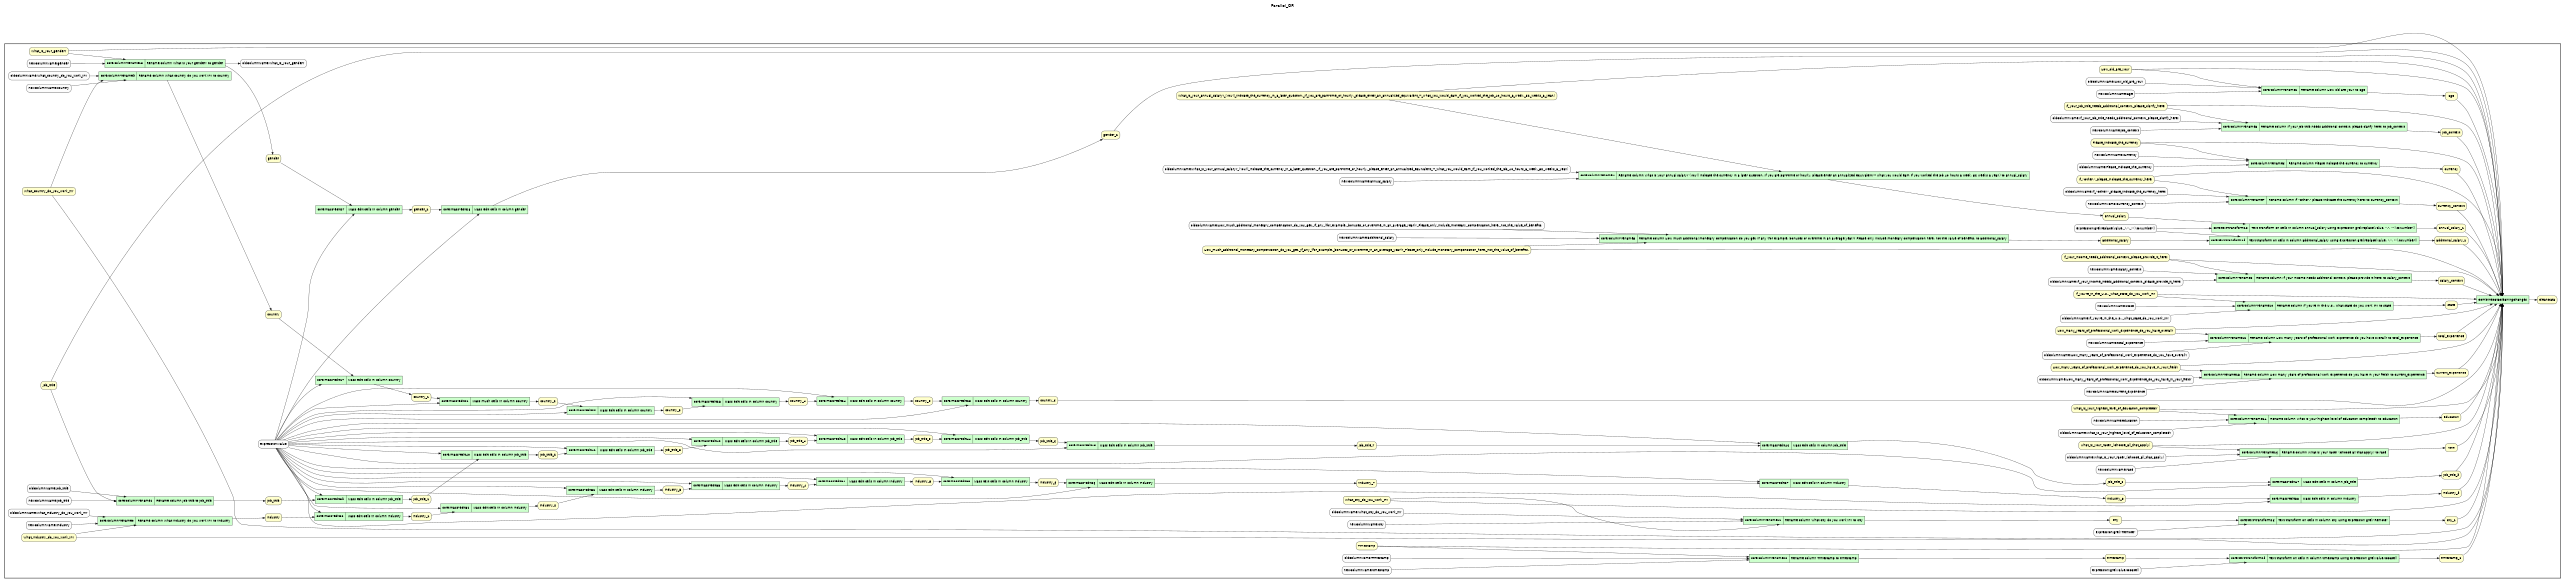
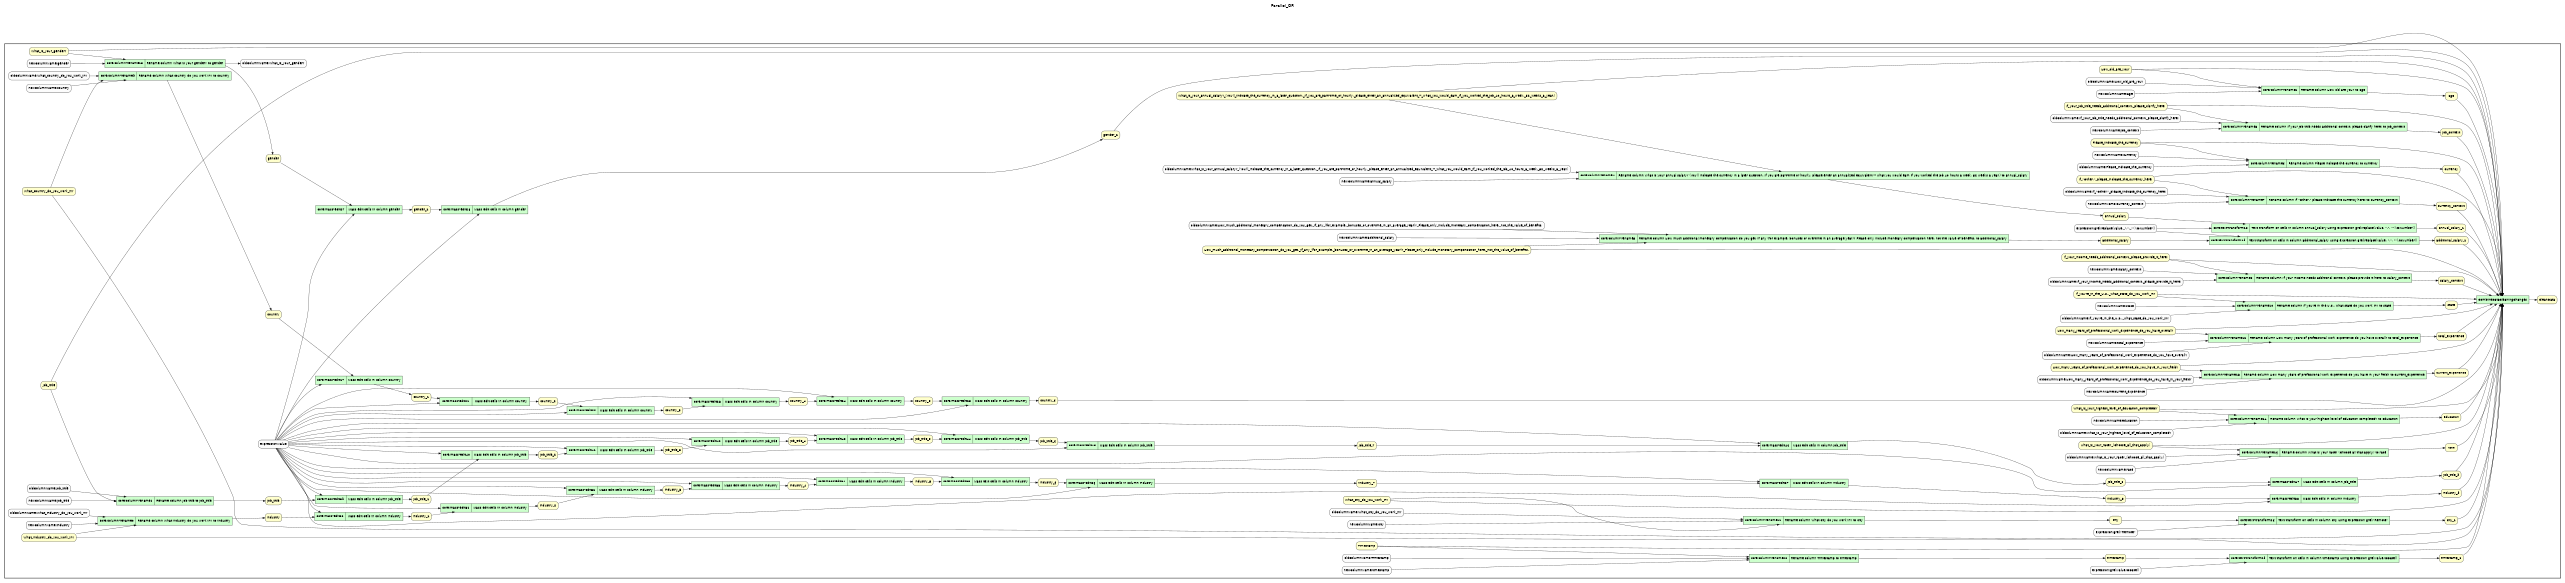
node "core/mass-edit21": text "Mass much cells in column country" -> "Mass edit cells in column country"
